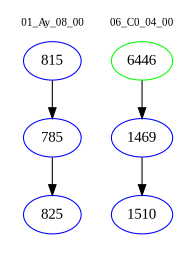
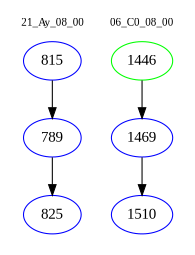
cluster "01_Ay_08_00": label "01_Ay_08_00" -> "21_Ay_08_00"
cluster "06_C0_04_00": label "06_C0_04_00" -> "06_C0_08_00"
node "6446": label "6446" -> "1446"
node "785": label "785" -> "789"
